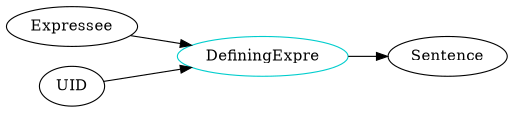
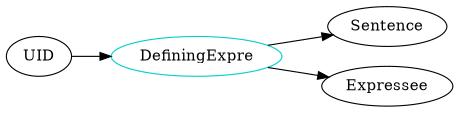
edge "Expressee" -> "DefiningExpre": reversed
